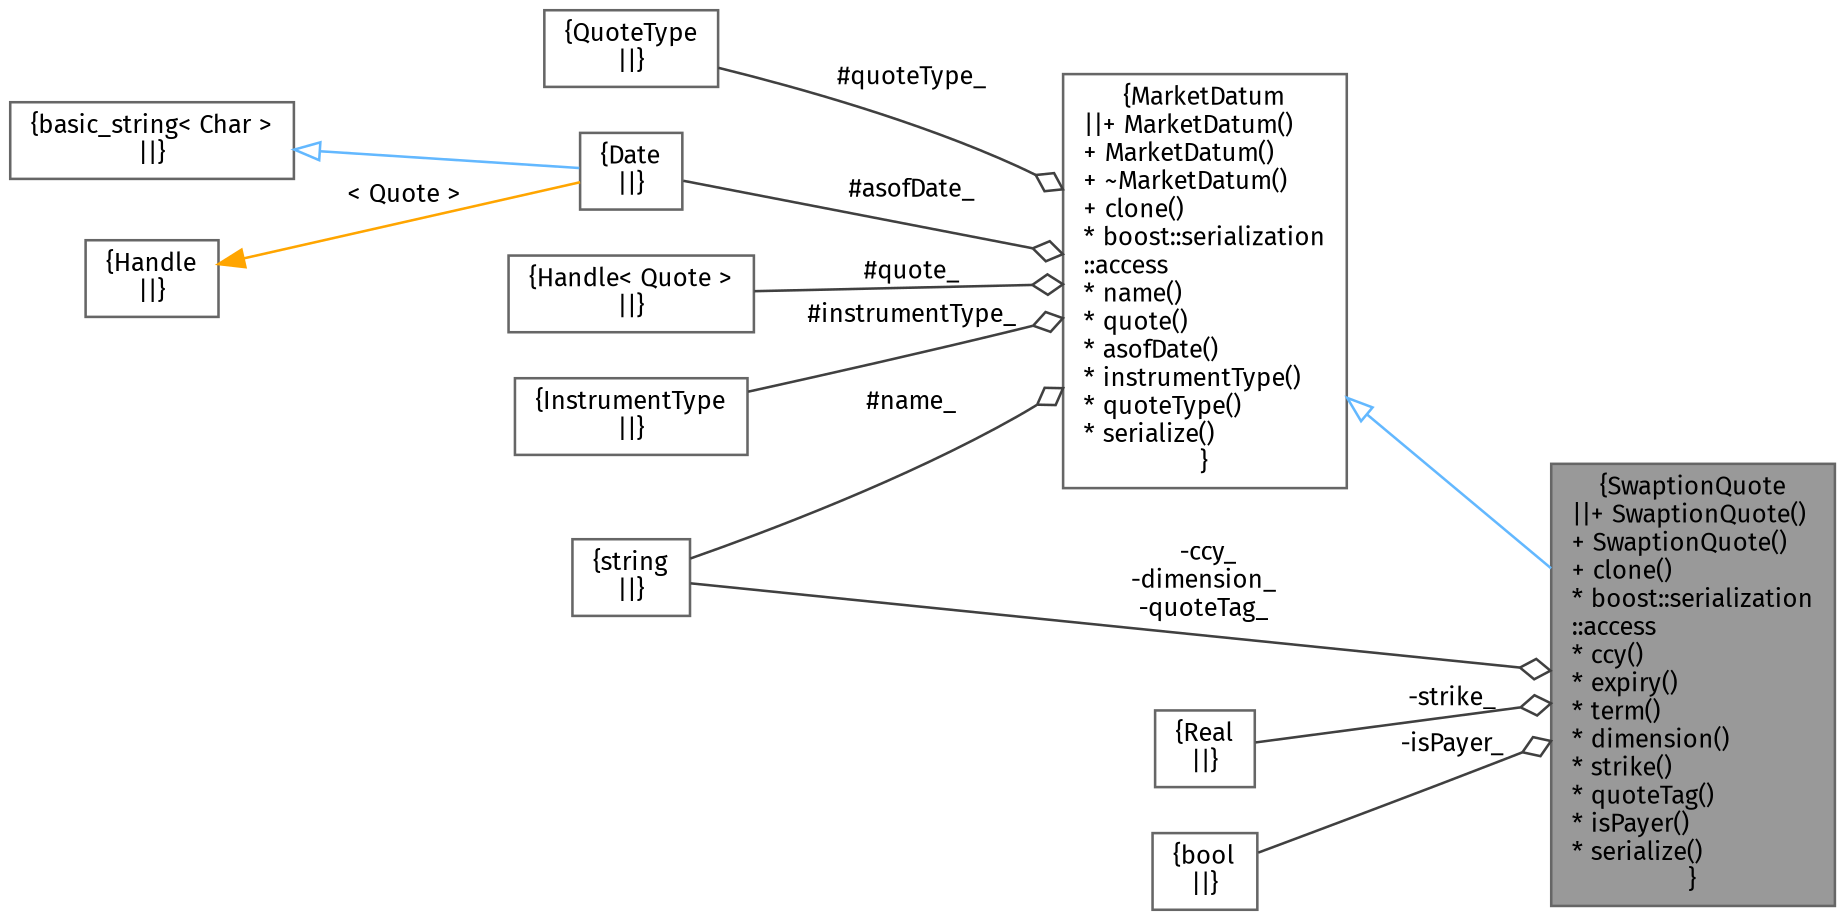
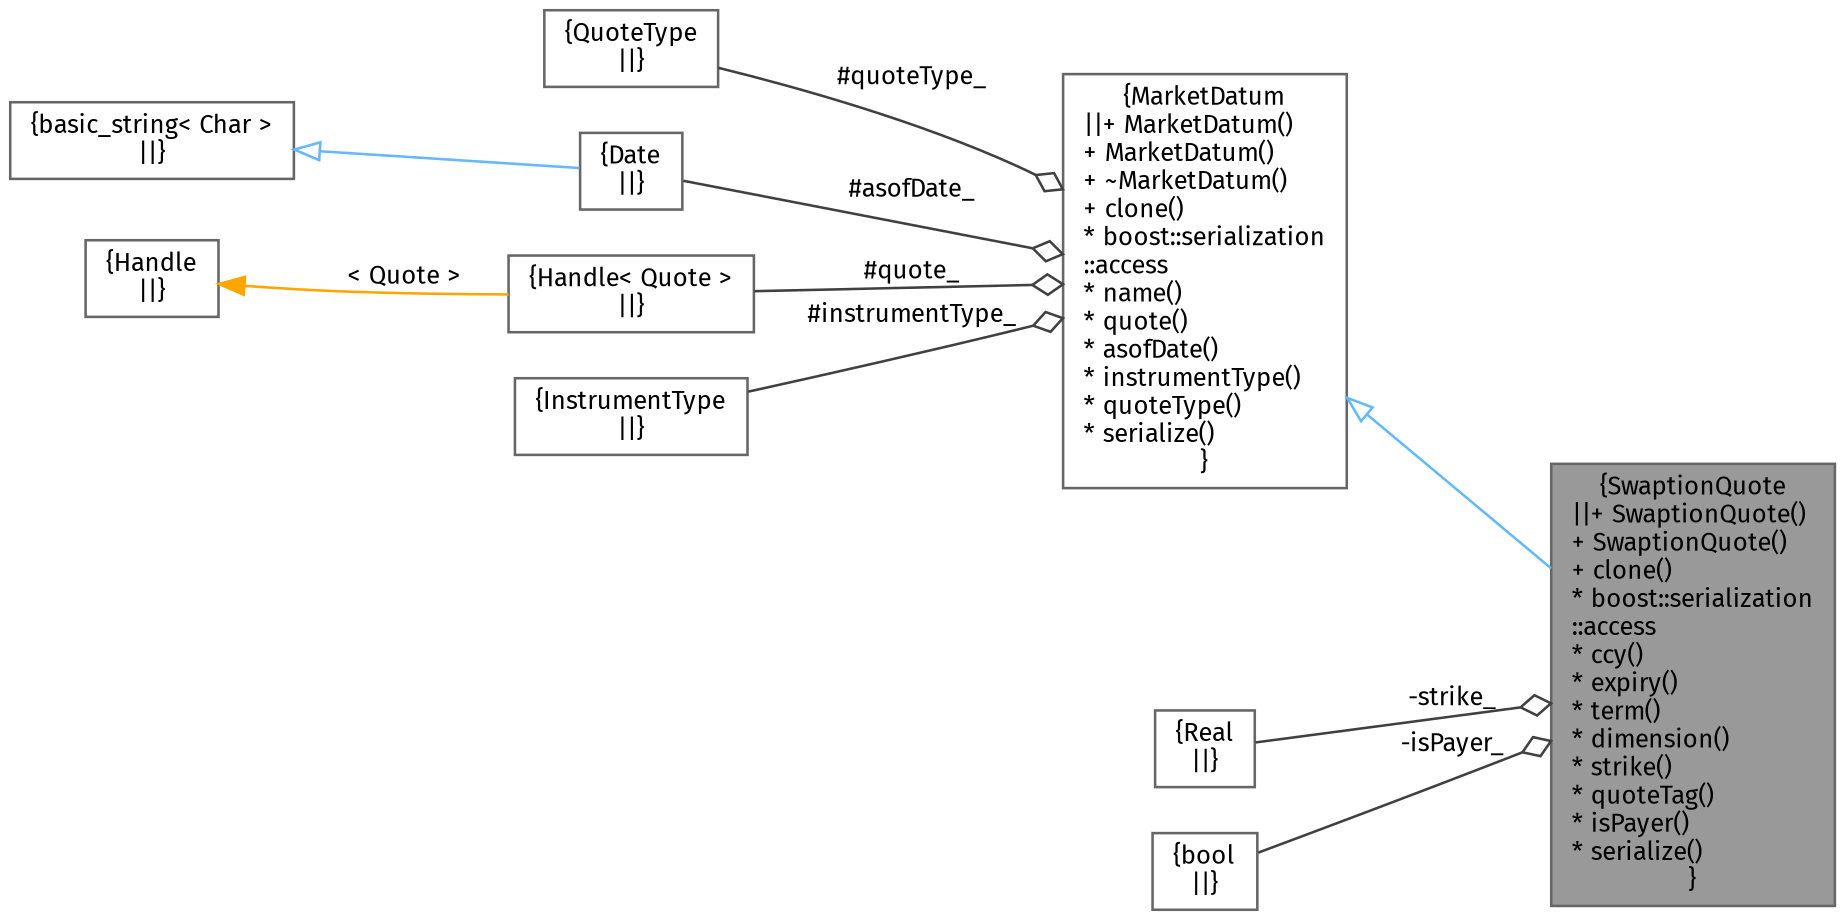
edge "{Date ||}" -> "{Handle ||}": now "{Handle< Quote > ||}" -> "{Handle ||}"
node "{string ||}": removed
